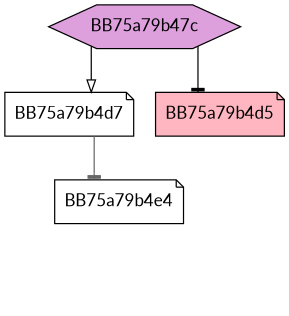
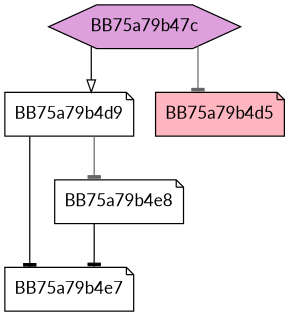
edge "BB75a79b47c" -> "BB75a79b4d5": color black -> gray40
node "BB75a79b4d7": label "BB75a79b4d7" -> "BB75a79b4d9"
node "BB75a79b4e4": label "BB75a79b4e4" -> "BB75a79b4e8"
node "BB75a79b4e7": added
